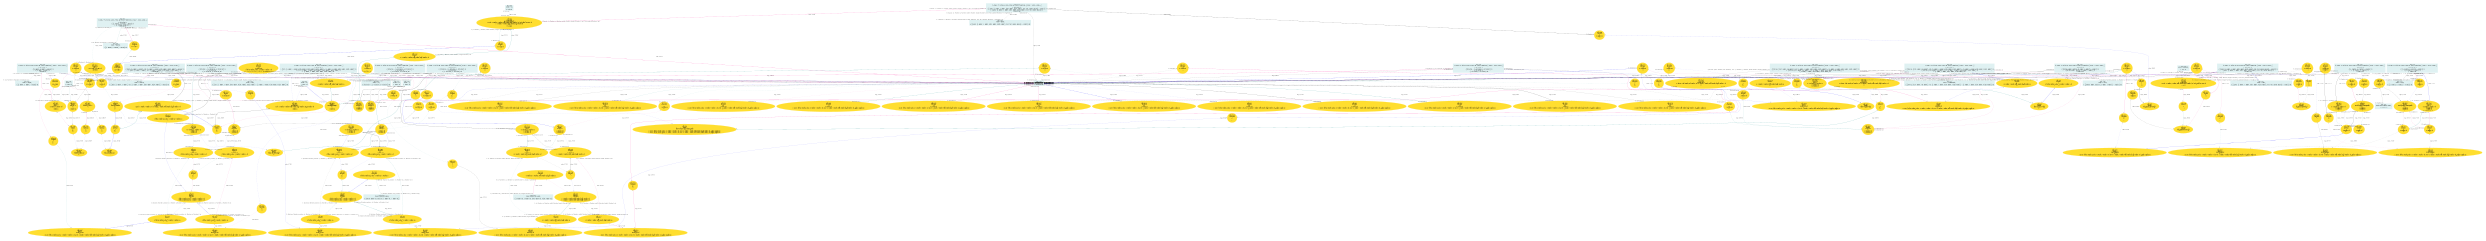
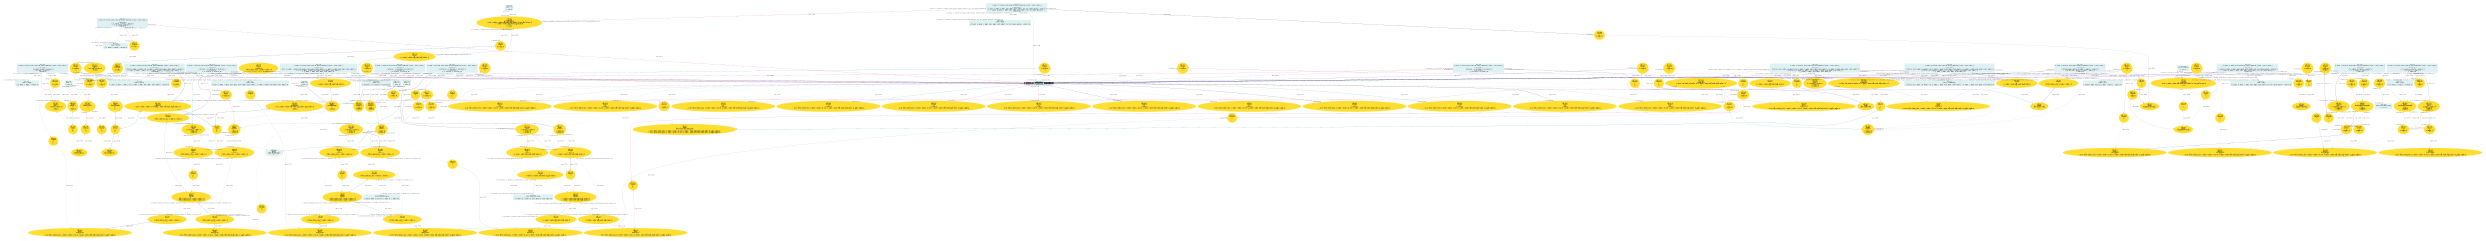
node "node_26451 Identifier #thelayoutforbuttonwidget 0: ?": fillcolor #ffde2f -> #dff1f2
